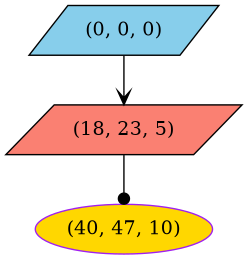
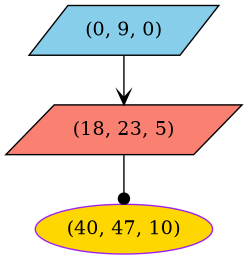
node "(0, 0, 0)": label "(0, 0, 0)" -> "(0, 9, 0)"
